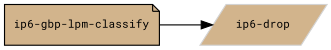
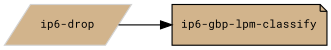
edge "ip6-gbp-lpm-classify" -> "ip6-drop": reversed
